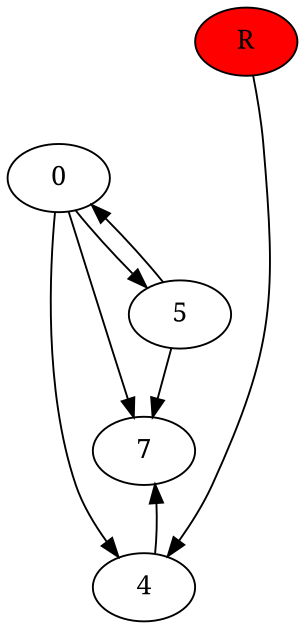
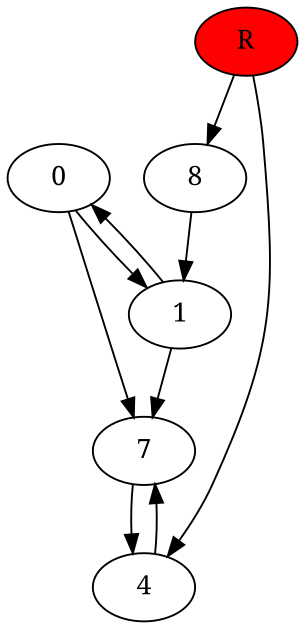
node "8": added
node "5": label "5" -> "1"
edge "0" -> "4": now "7" -> "4"
